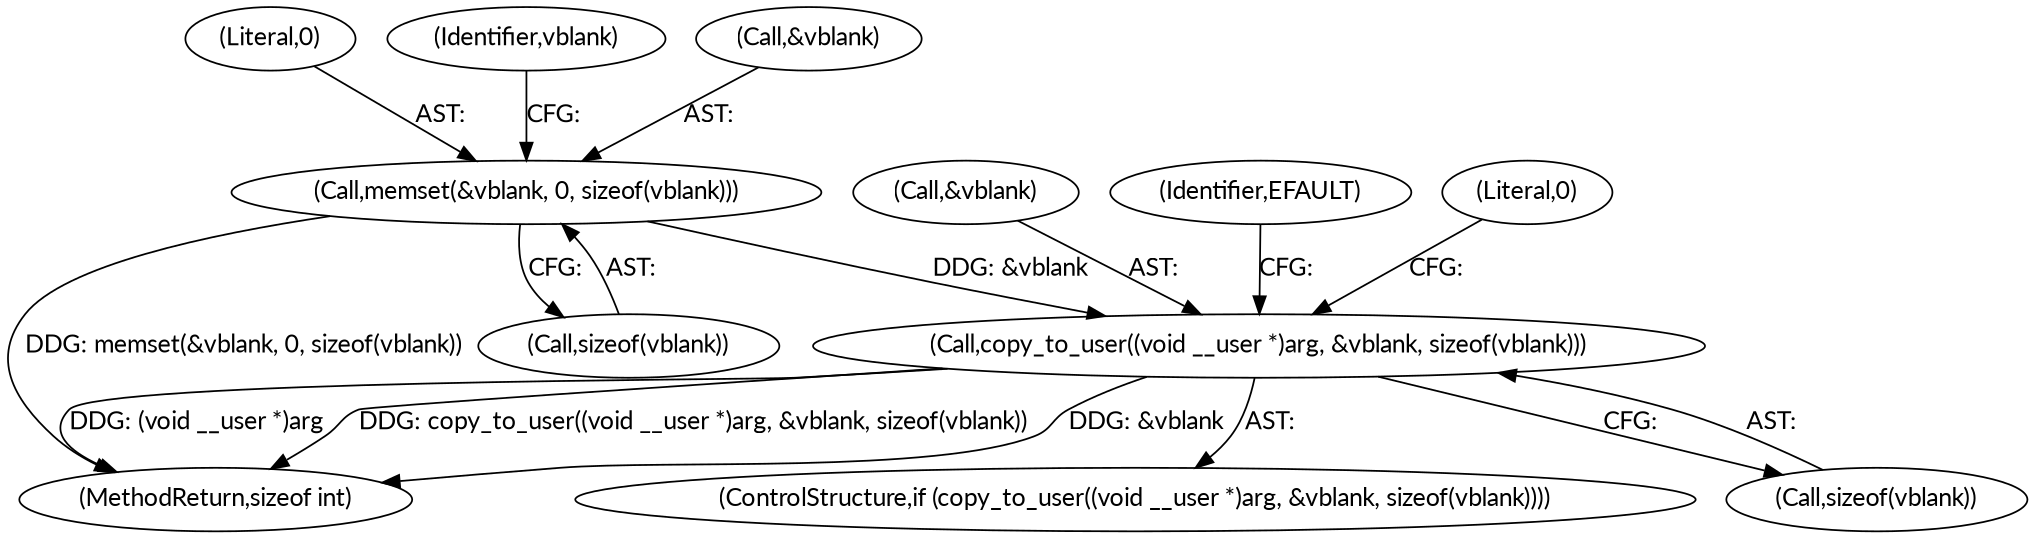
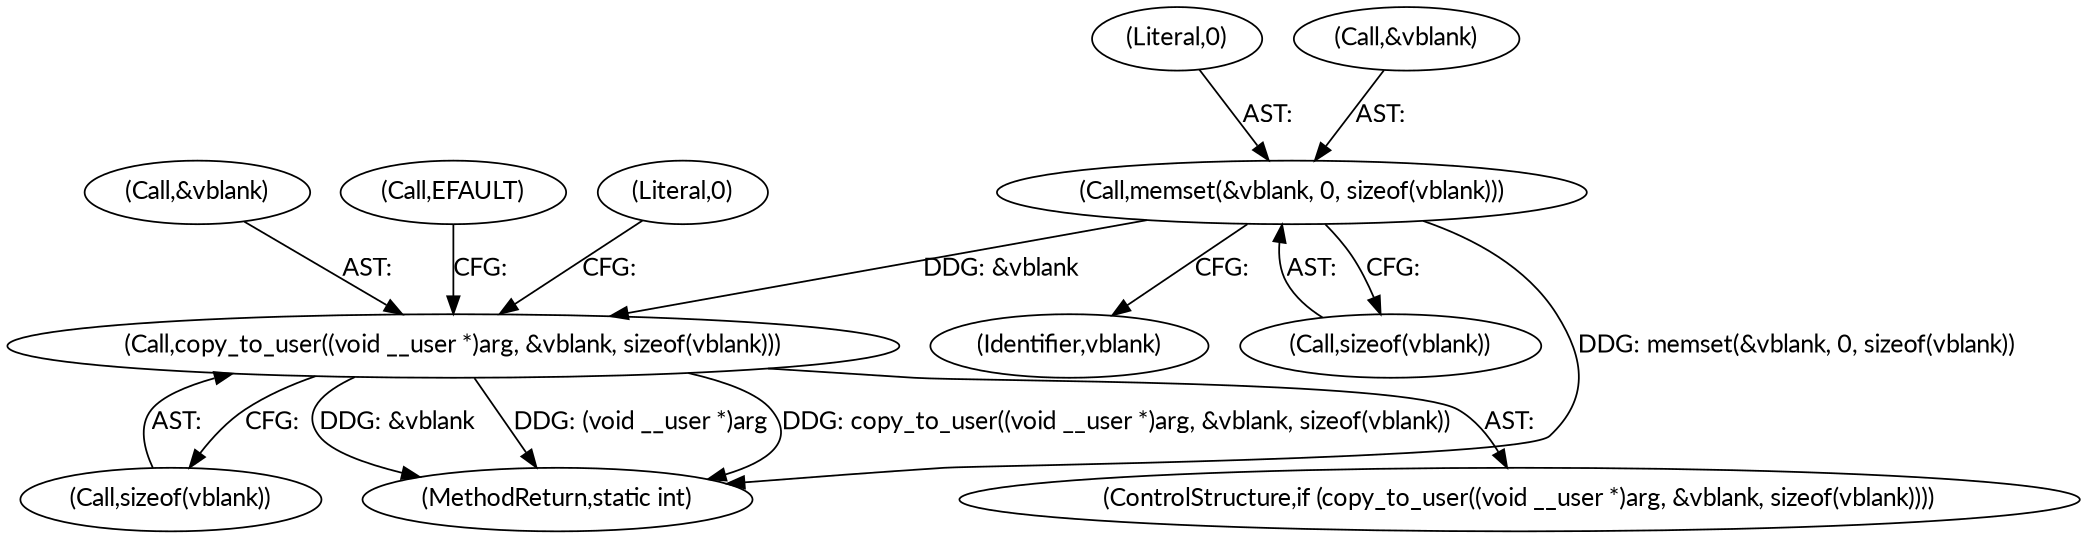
edge "(Identifier,vblank)" -> "(Call,memset(&vblank, 0, sizeof(vblank)))": reversed
node "(Identifier,EFAULT)": label "(Identifier,EFAULT)" -> "(Call,EFAULT)"
node "(MethodReturn,sizeof int)": label "(MethodReturn,sizeof int)" -> "(MethodReturn,static int)"
